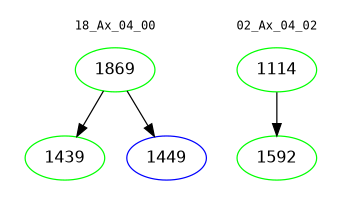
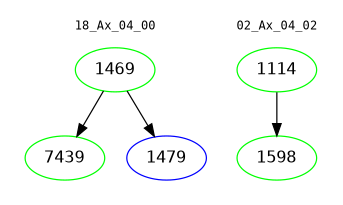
node "1869": label "1869" -> "1469"
node "1439": label "1439" -> "7439"
node "1449": label "1449" -> "1479"
node "1592": label "1592" -> "1598"
